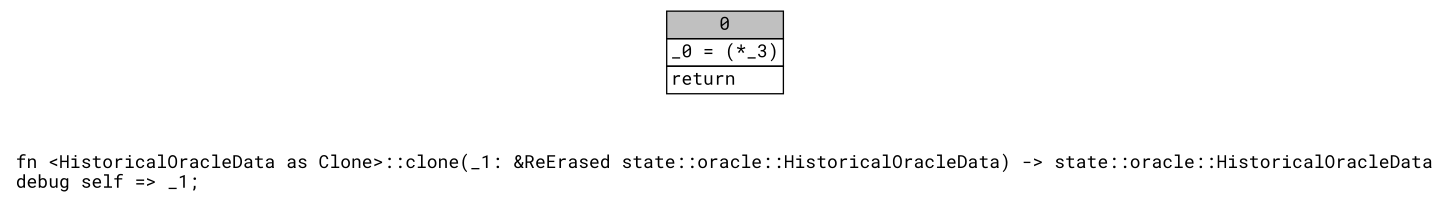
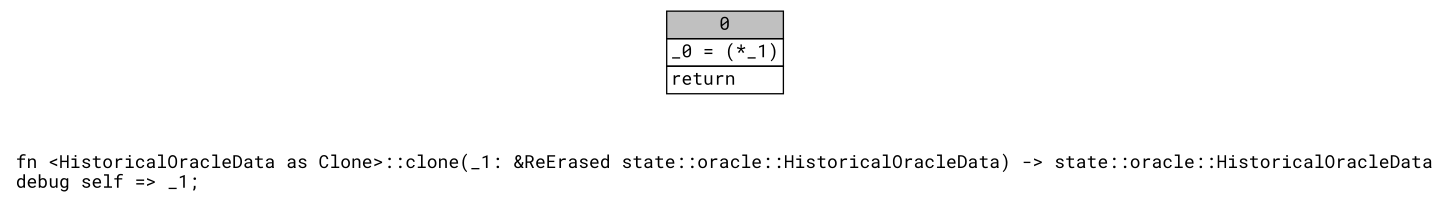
node "0": text "_0 = (*_3)" -> "_0 = (*_1)"
